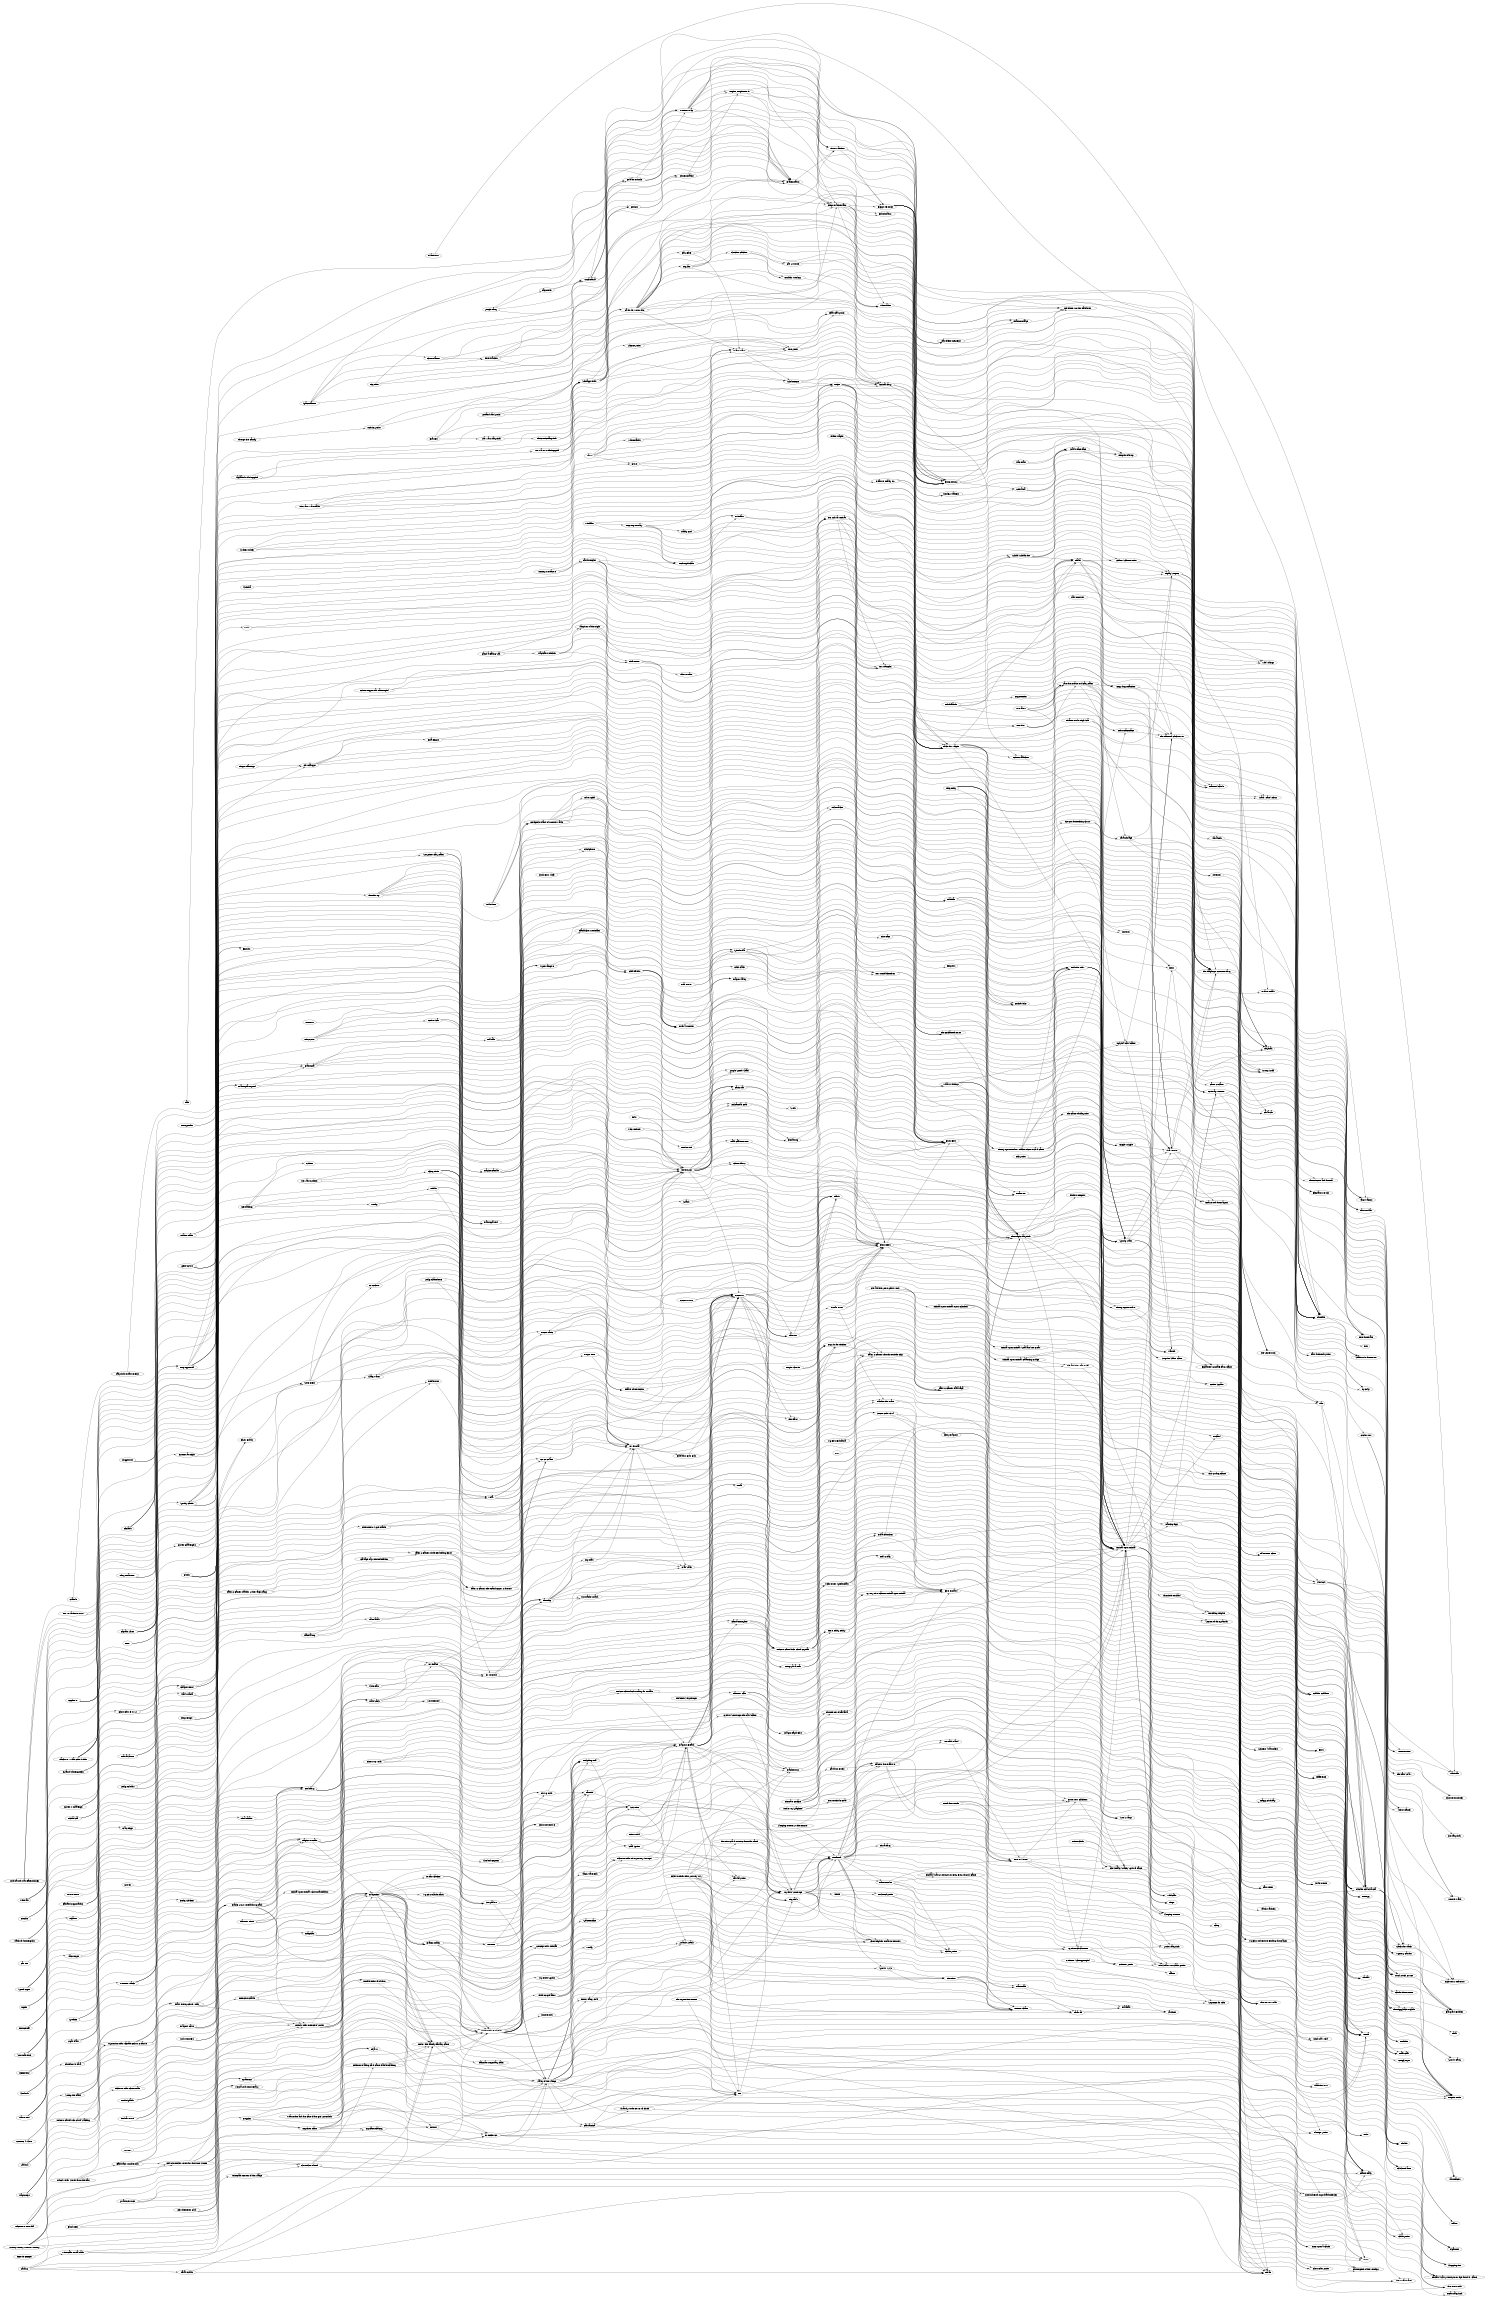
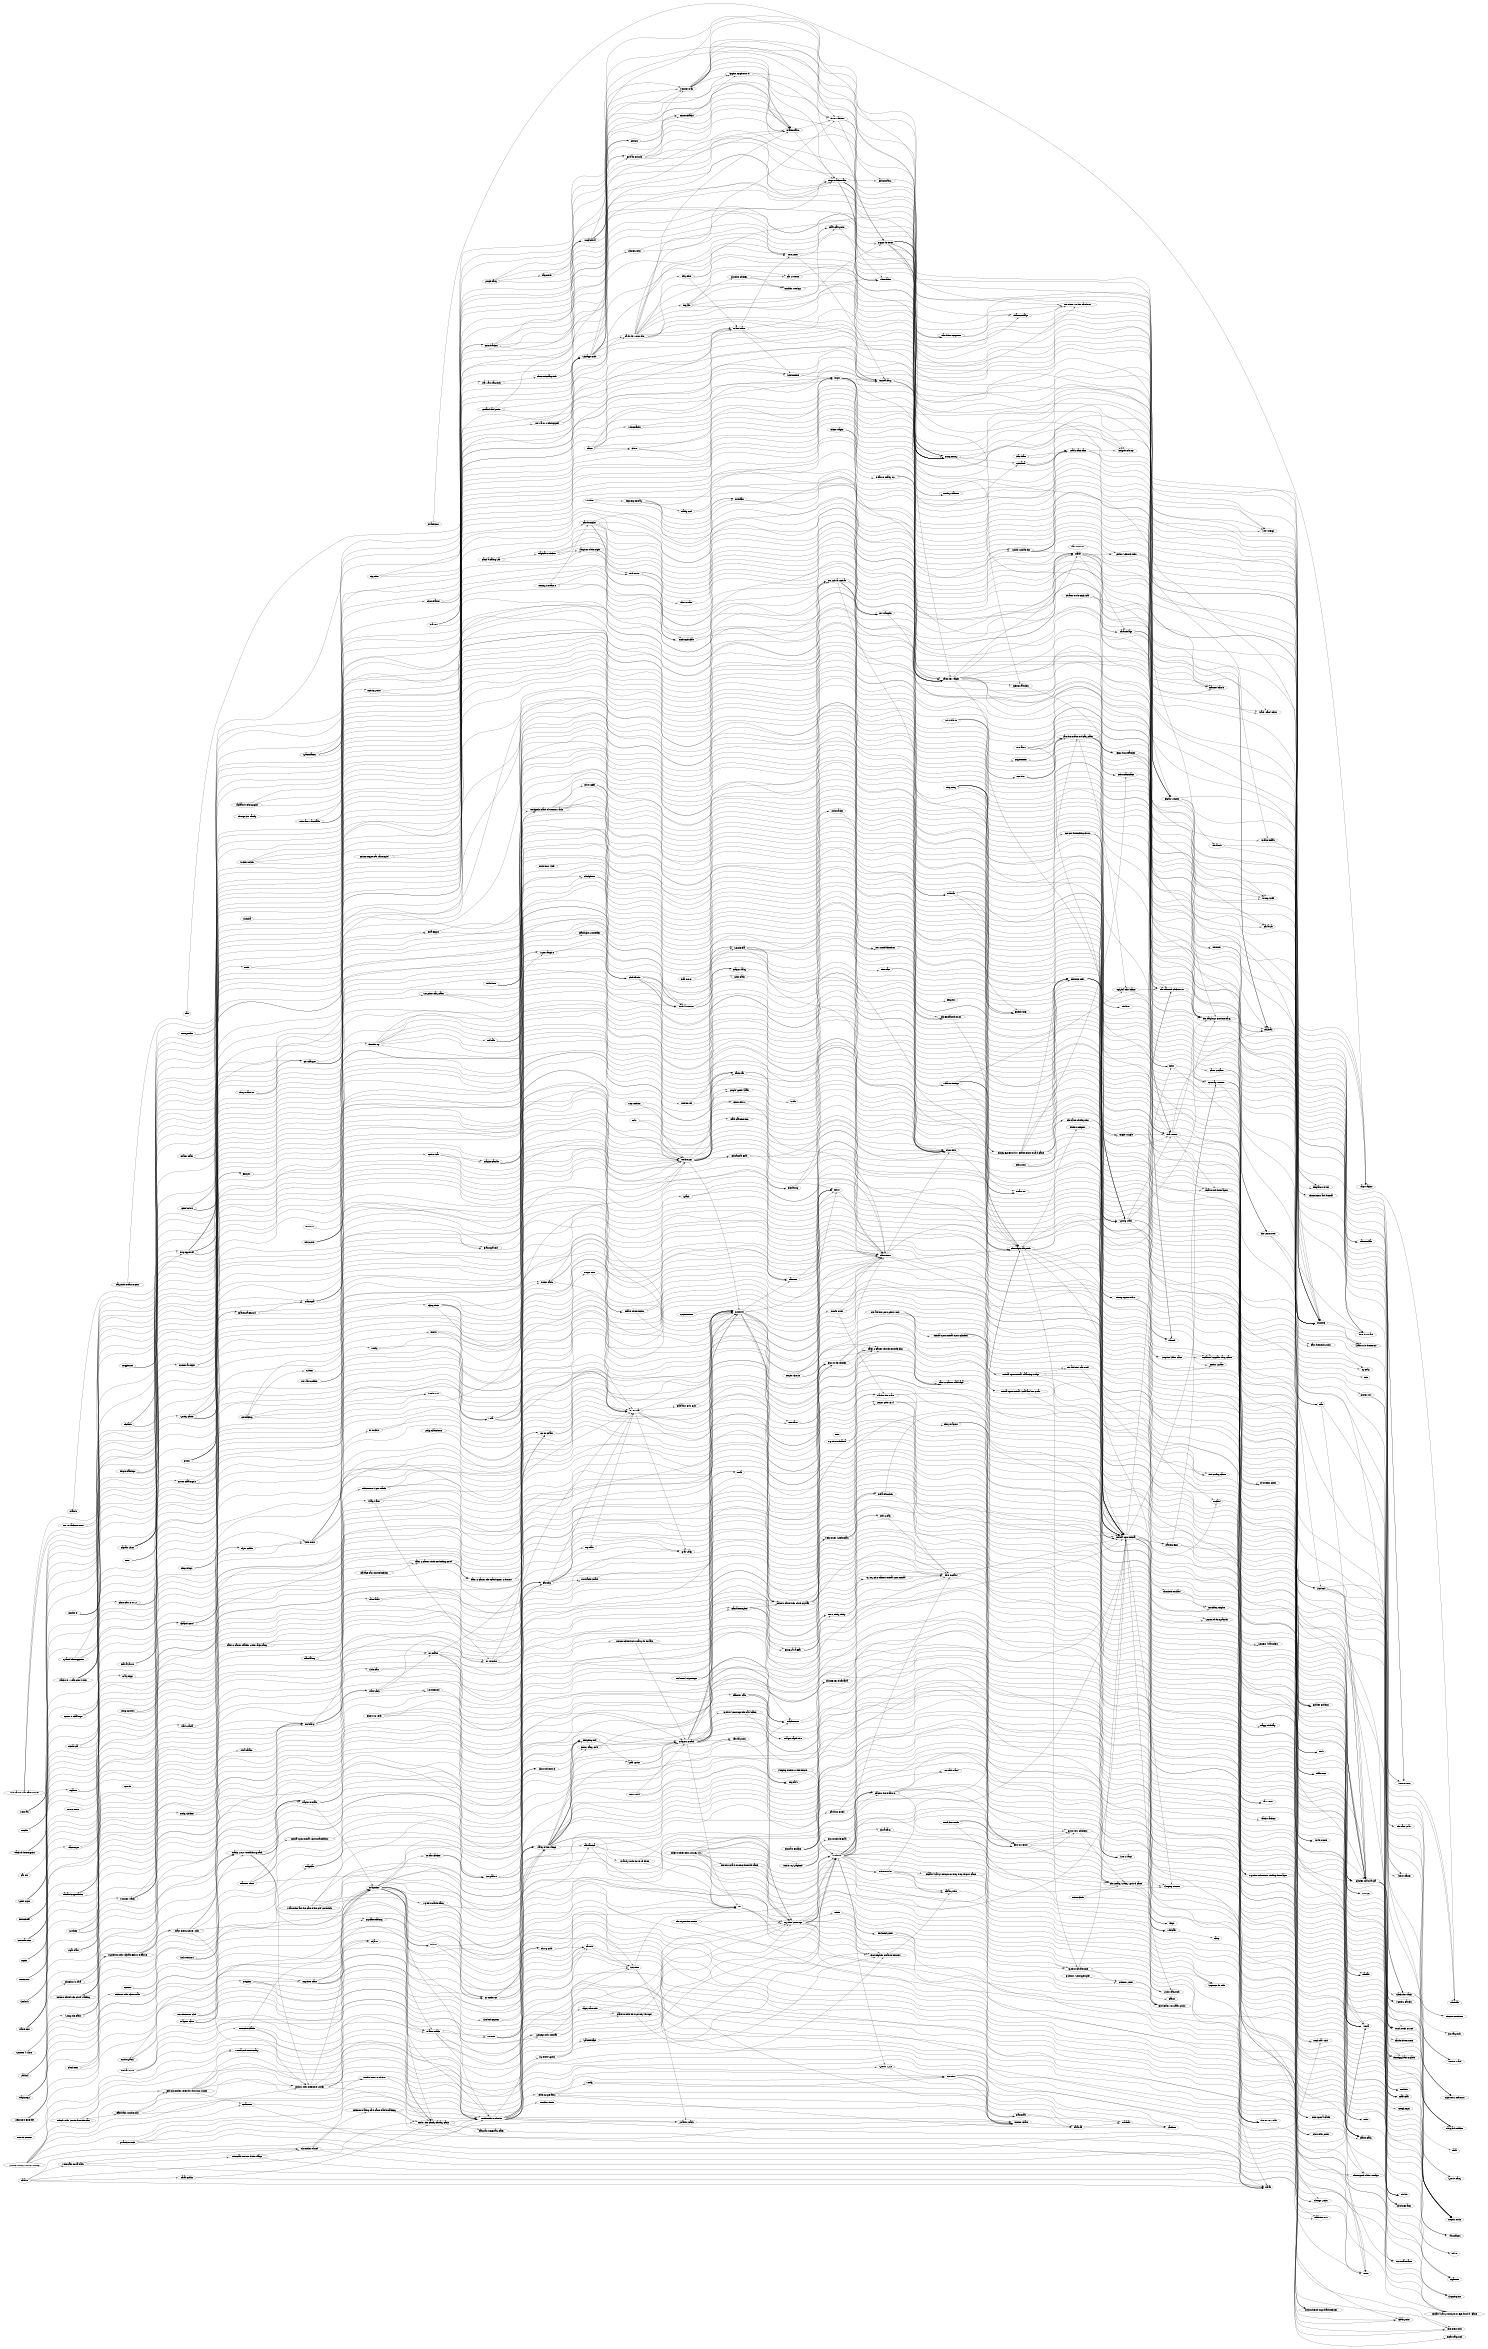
edge "Ring-O Flamingo" -> "Hula Hippos": added
node "Zombie Kidz": label "Zombie Kidz" -> "Zombie MimiQ"
